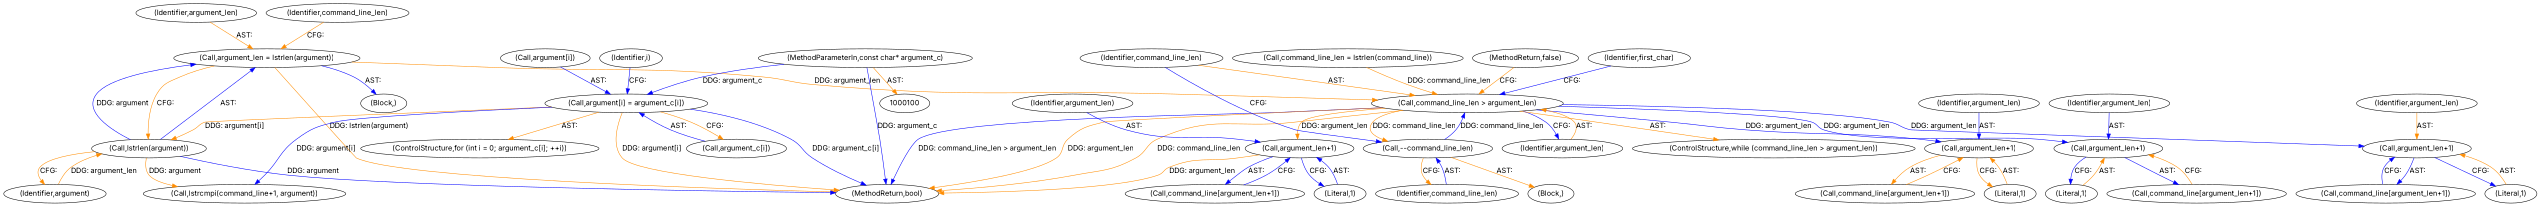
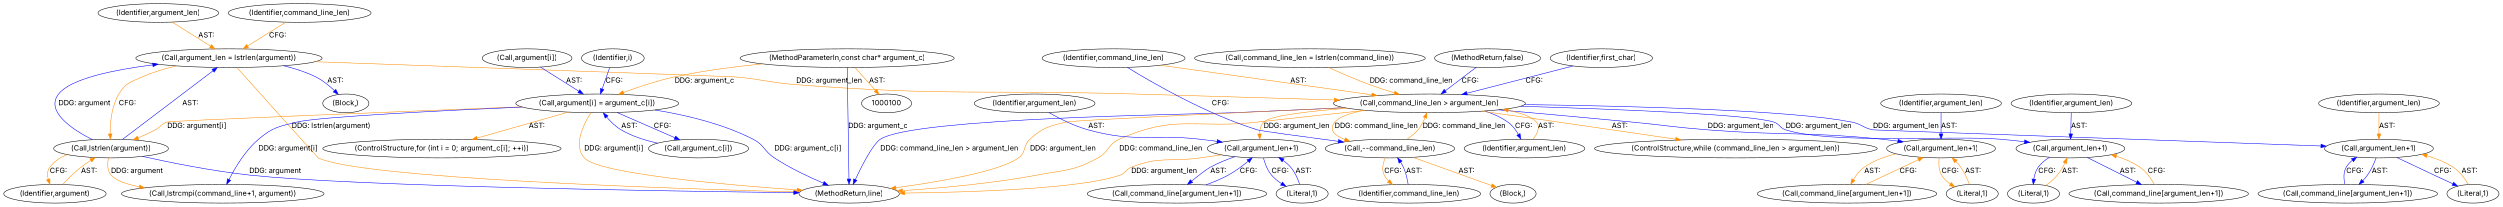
edge "(MethodParameterIn,const char* argument_c)" -> "(Call,argument[i] = argument_c[i])": color blue -> darkorange
edge "(MethodReturn,false)" -> "(Call,command_line_len > argument_len)": color darkorange -> blue
edge "(Call,argument[i] = argument_c[i])" -> "(Call,argument_c[i])": color darkorange -> blue
edge "(Call,--command_line_len)" -> "(Call,command_line_len > argument_len)": color blue -> darkorange
edge "(Identifier,argument)" -> "(Call,lstrlen(argument))": label "DDG: argument_len" -> "AST: "
node "(MethodReturn,bool)": label "(MethodReturn,bool)" -> "(MethodReturn,line)"
